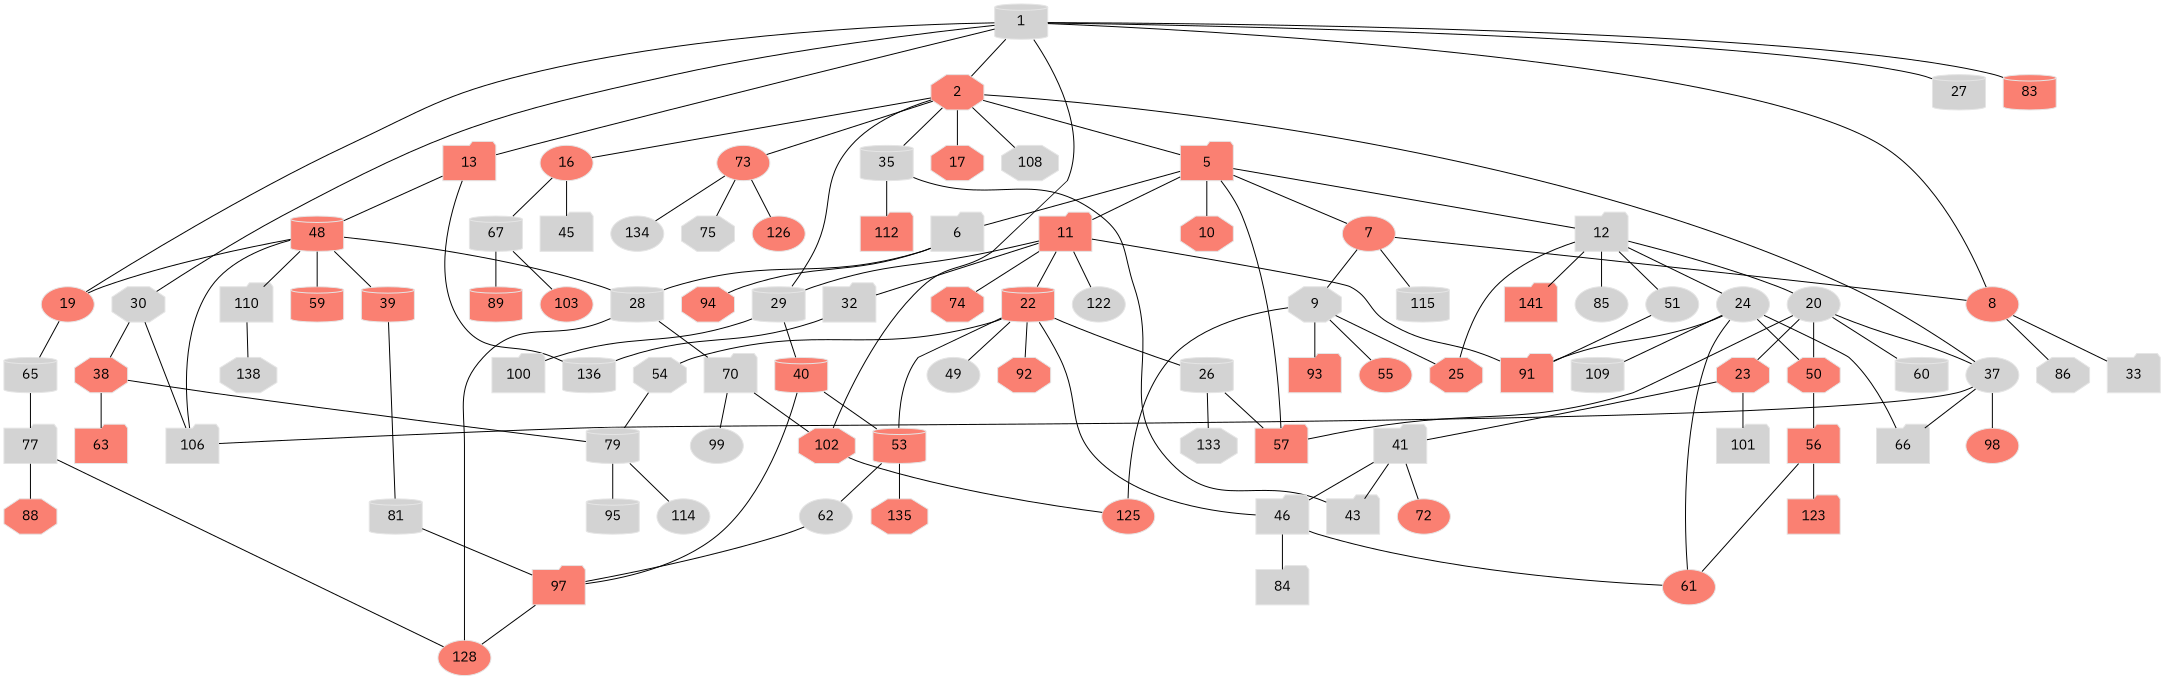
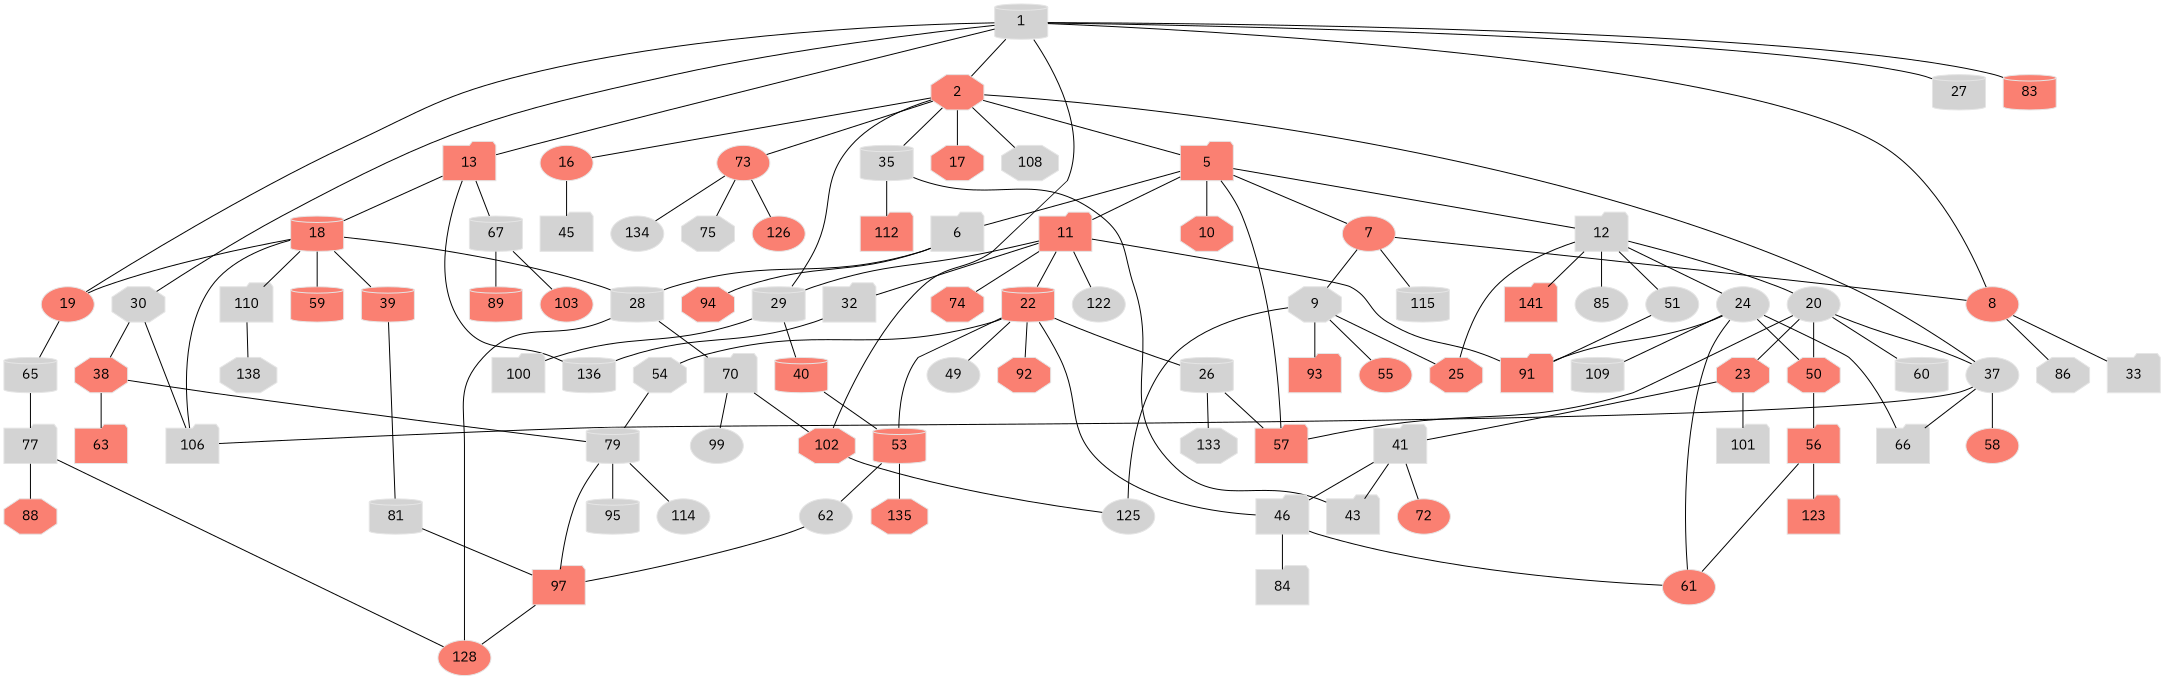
edge "16" -- "67": now "13" -- "67"
node "48": label "48" -> "18"
node "98": label "98" -> "58"
node "125": fillcolor salmon -> lightgrey
edge "40" -- "97": now "79" -- "97"
